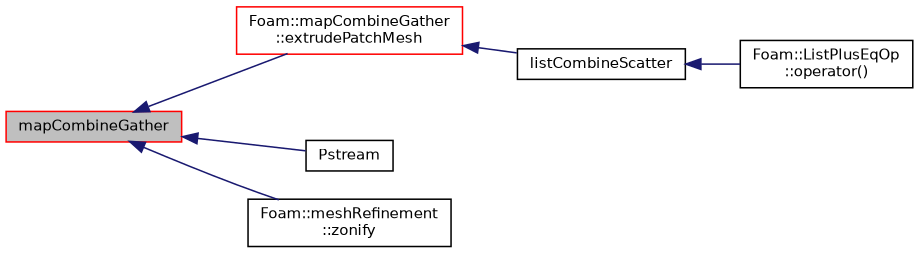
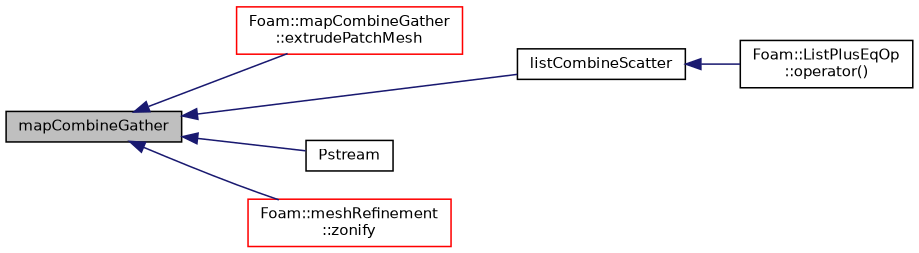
edge "listCombineScatter" -> "Foam::mapCombineGather ::extrudePatchMesh": now "listCombineScatter" -> "mapCombineGather"
node "mapCombineGather": color red -> black
node "Foam::meshRefinement ::zonify": color black -> red
